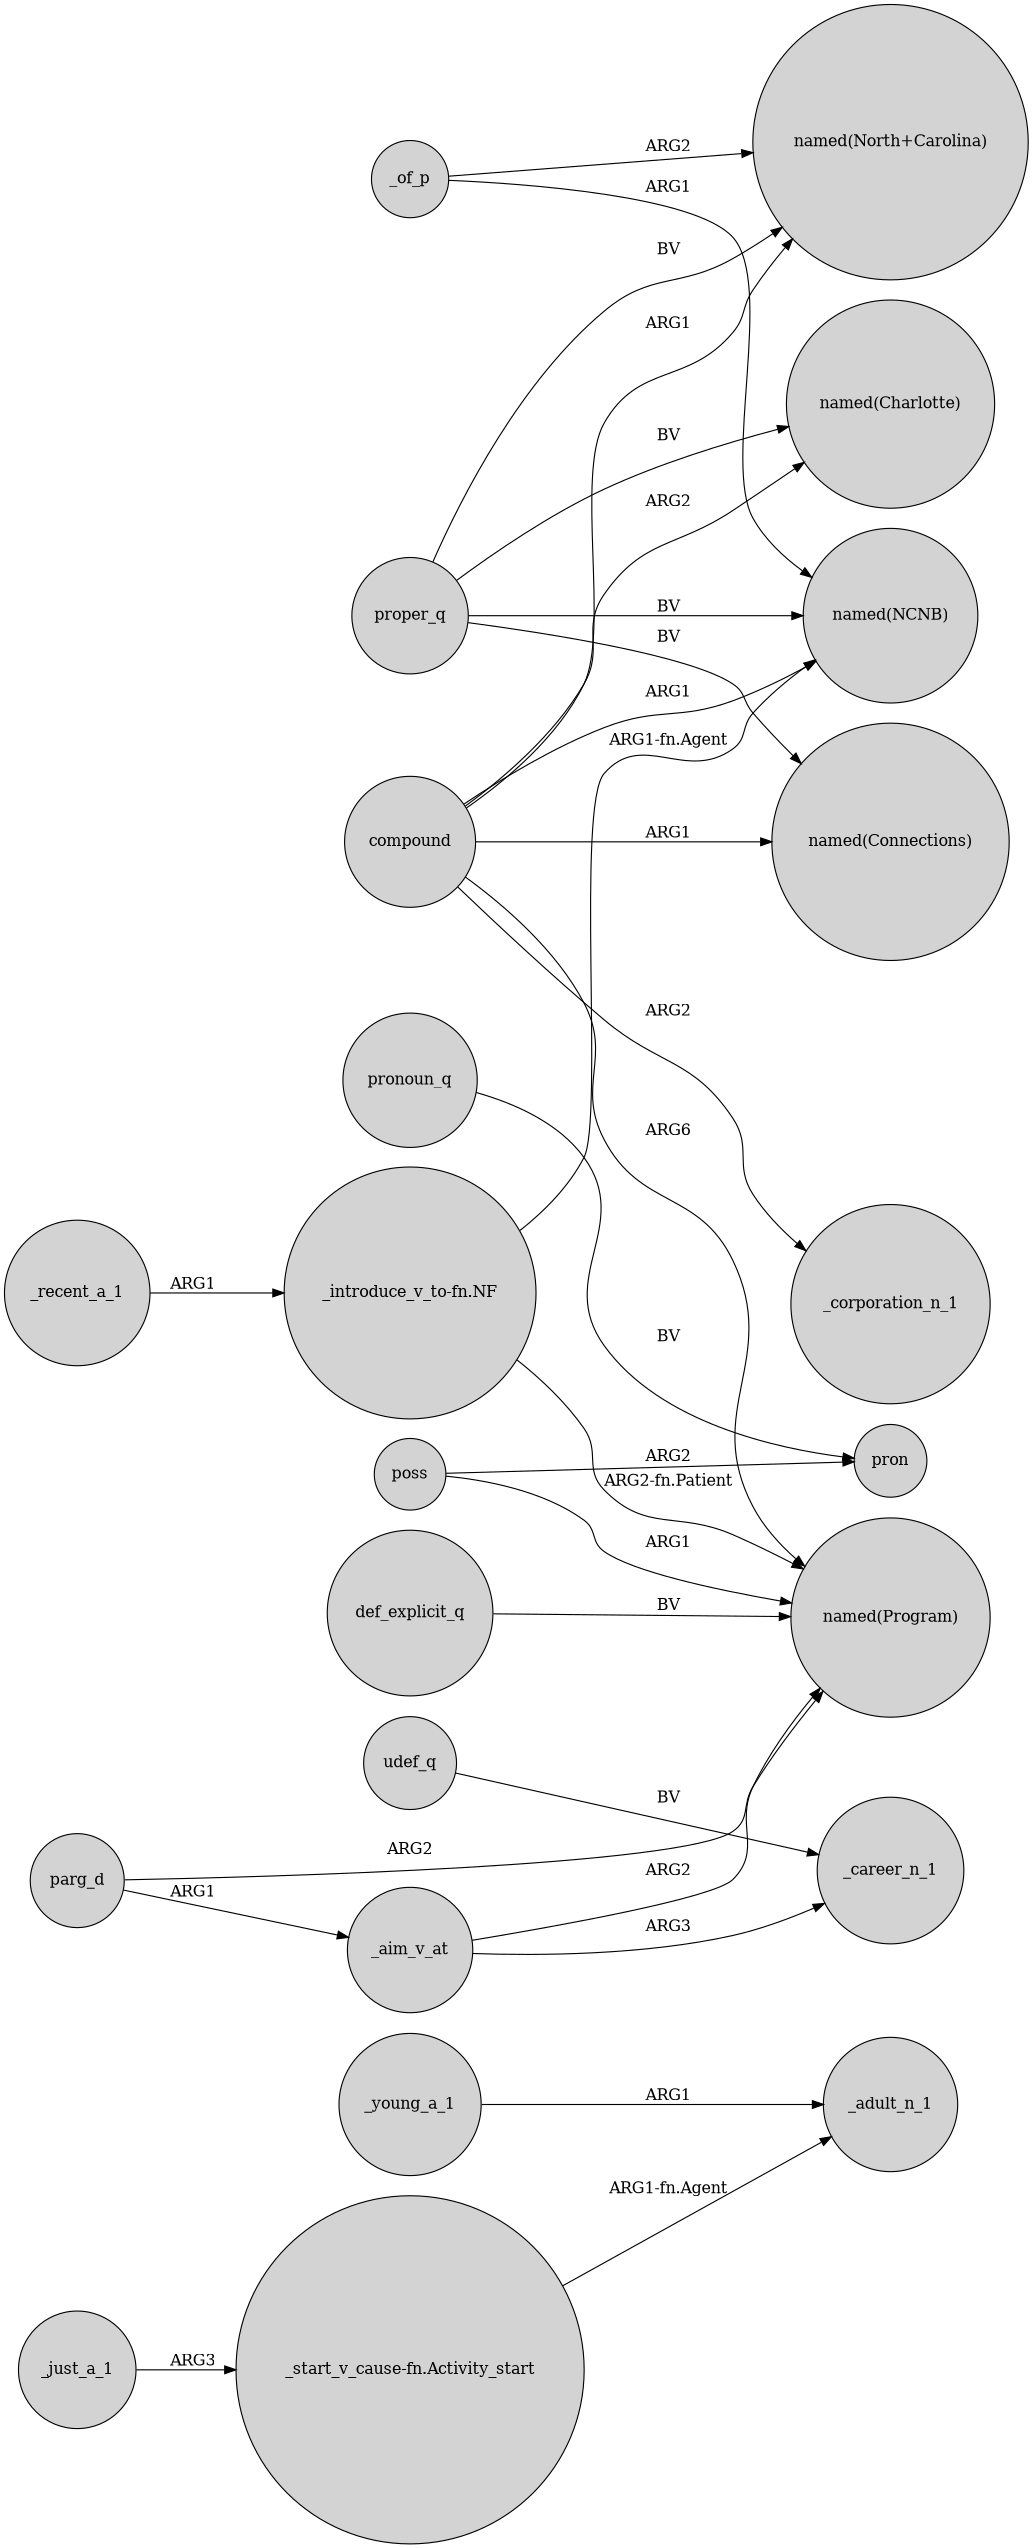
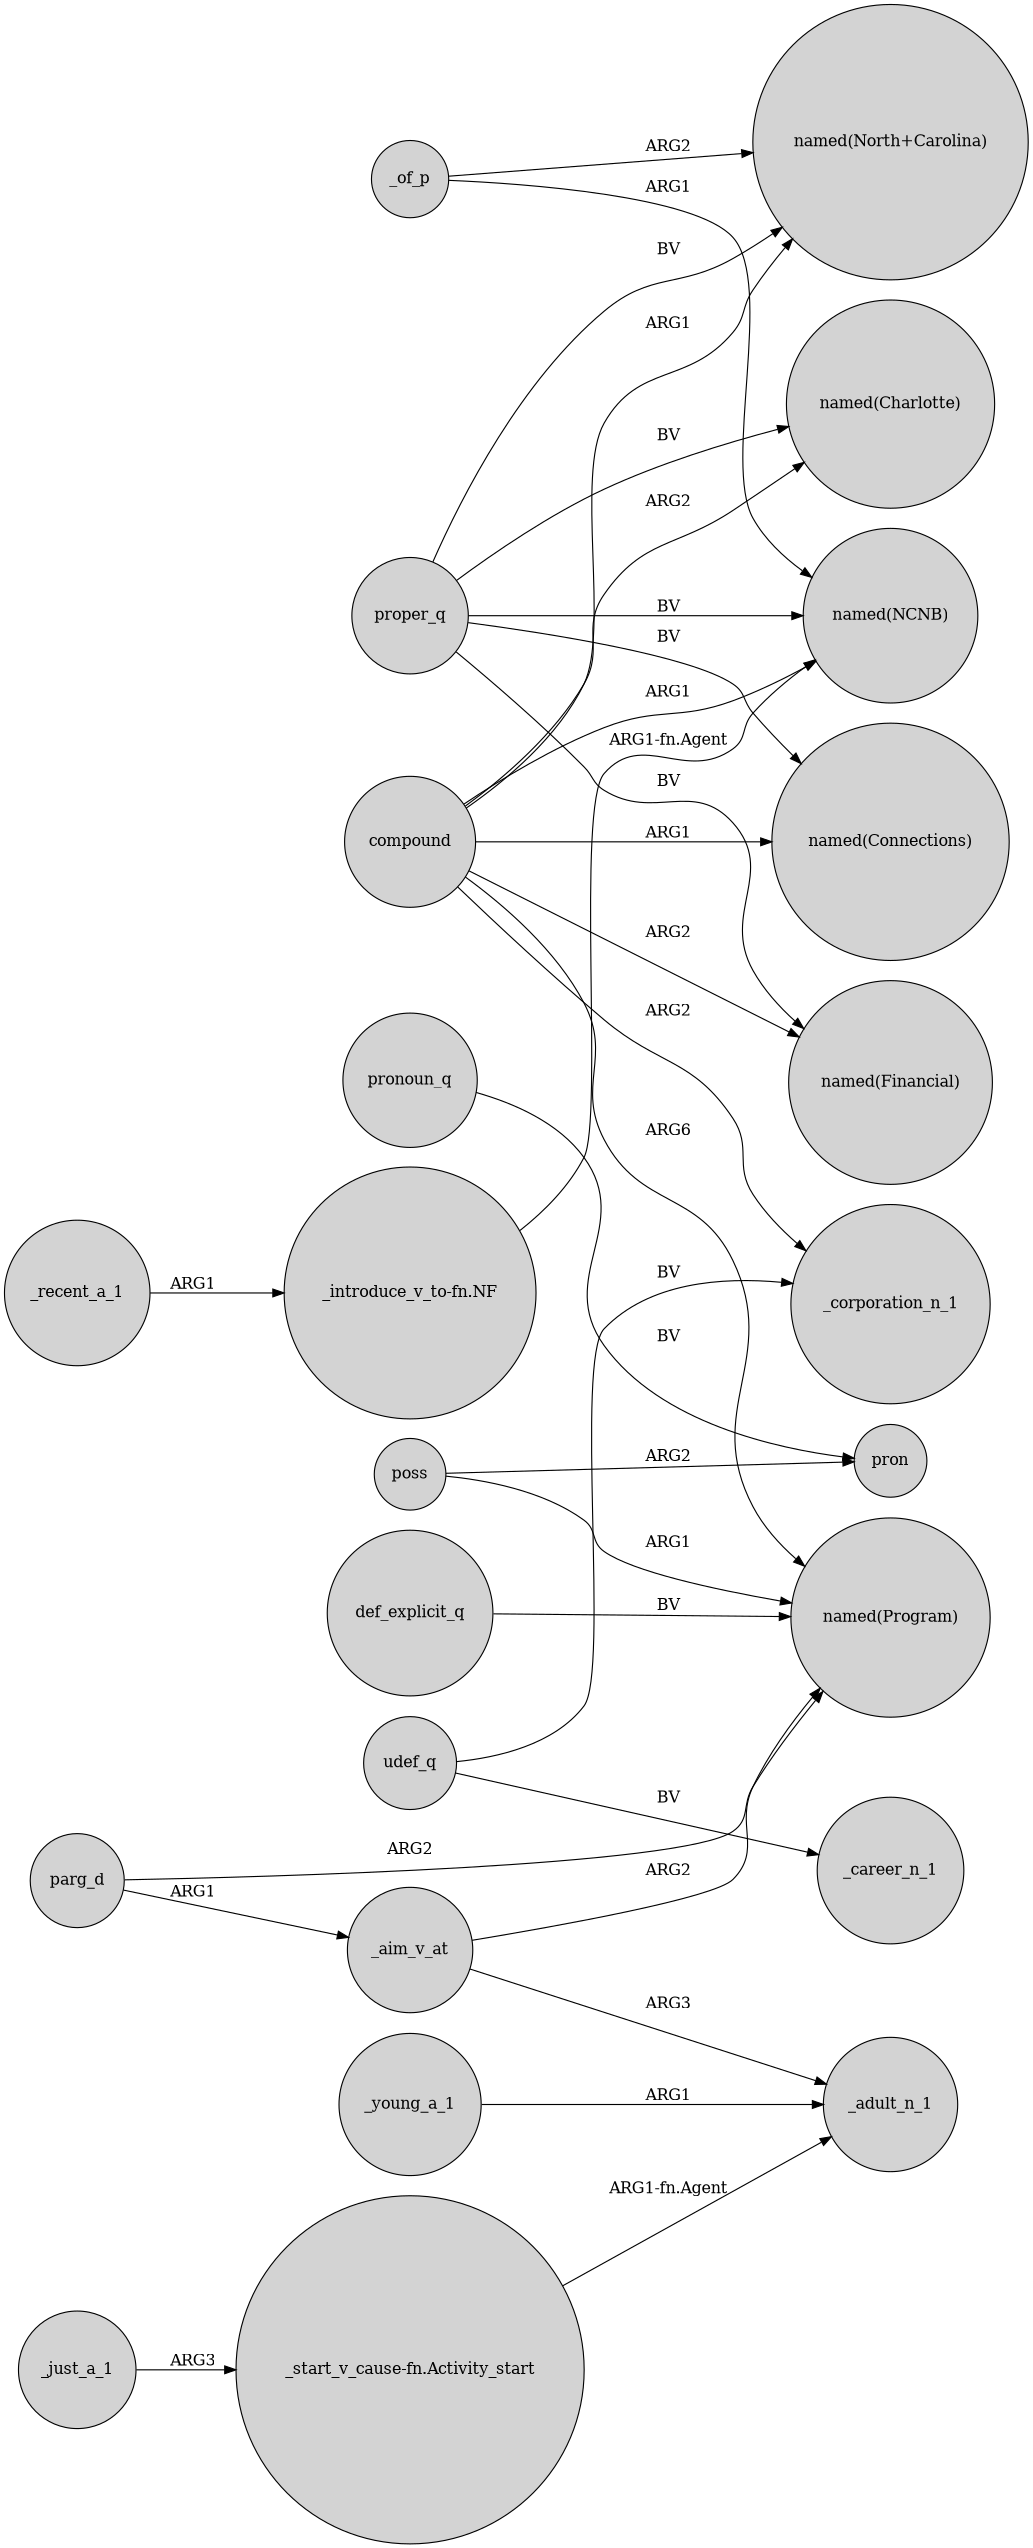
node "named(Financial)": added
edge "udef_q" -> "_corporation_n_1": added, label "BV"
edge "_introduce_v_to-fn.NF" -> "named(Program)": removed, label "ARG2-fn.Patient"
edge "_aim_v_at" -> "_career_n_1": now "_aim_v_at" -> "_adult_n_1"
